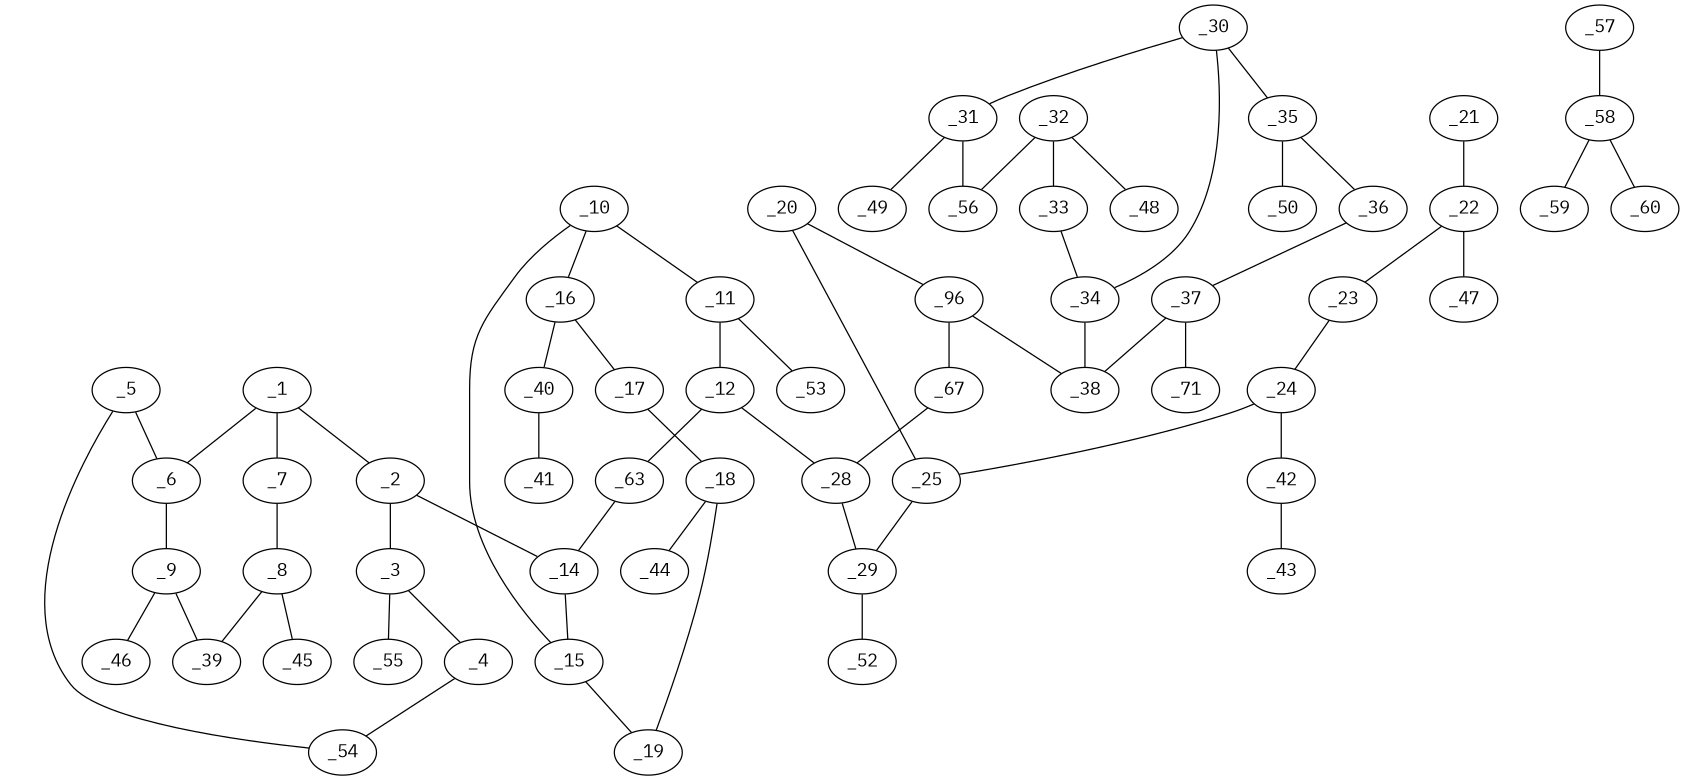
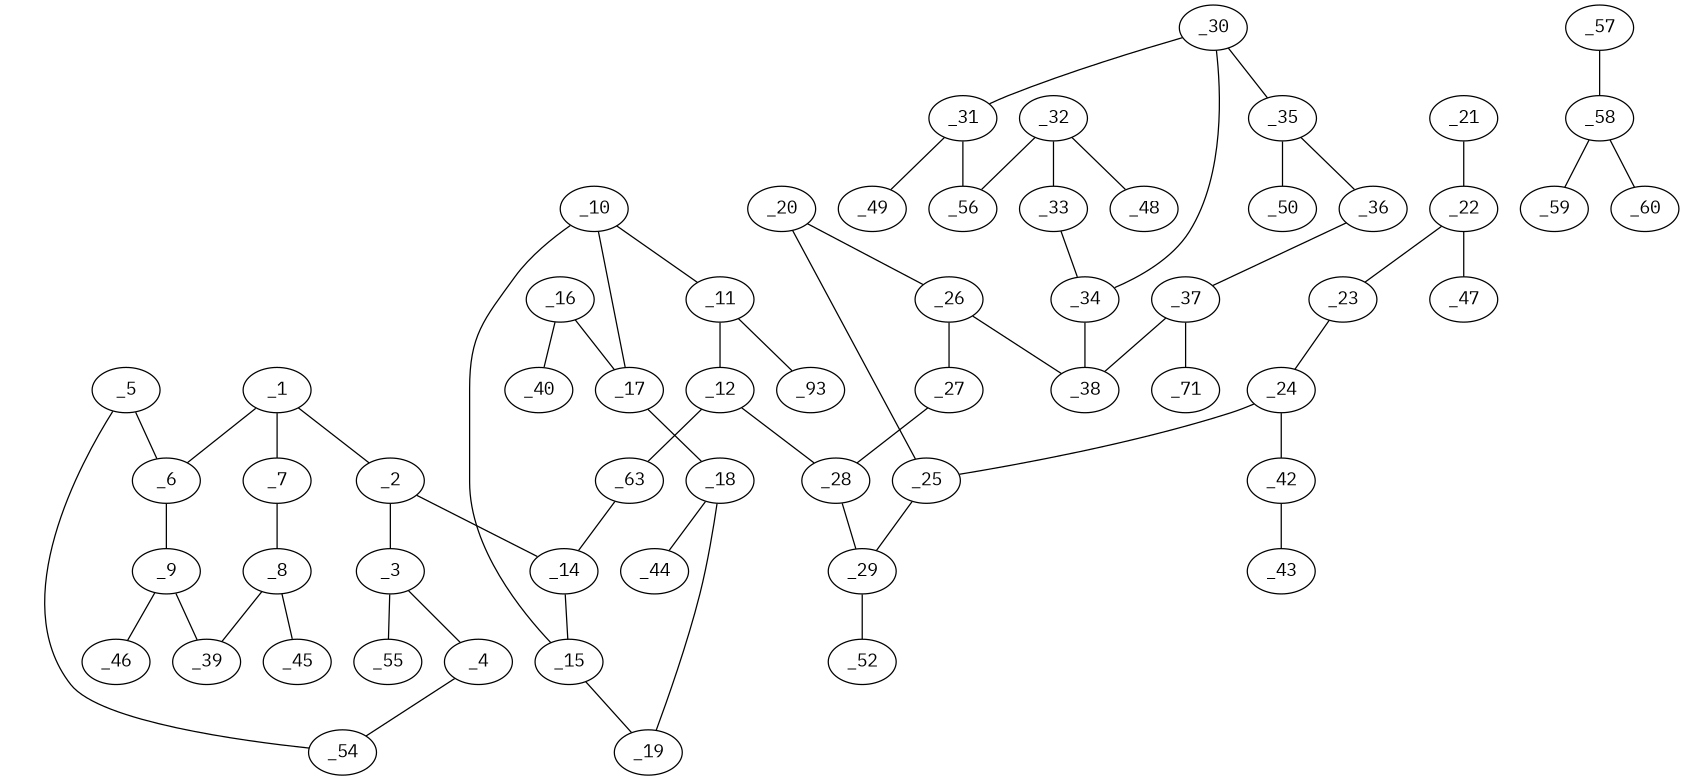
edge "_10" -- "_16": now "_10" -- "_17"
node "_96": label "_96" -> "_26"
node "_53": label "_53" -> "_93"
node "_67": label "_67" -> "_27"
node "_41": removed
